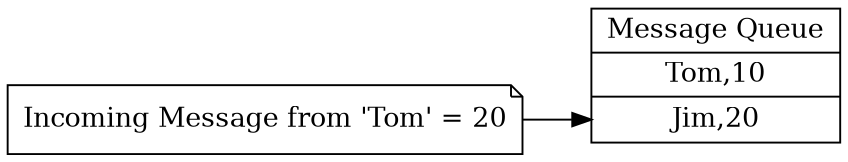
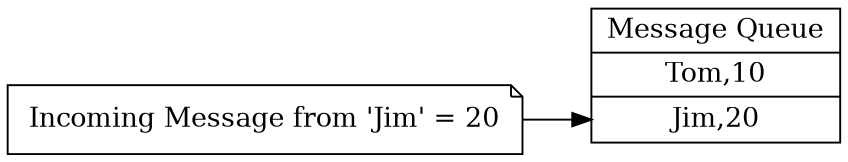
node "Incoming Message from 'Tom' = 20": label "Incoming Message from 'Tom' = 20" -> "Incoming Message from 'Jim' = 20"
